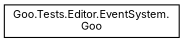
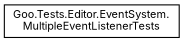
node "Goo.Tests.Editor.EventSystem. Goo": label "Goo.Tests.Editor.EventSystem. Goo" -> "Goo.Tests.Editor.EventSystem. MultipleEventListenerTests"
